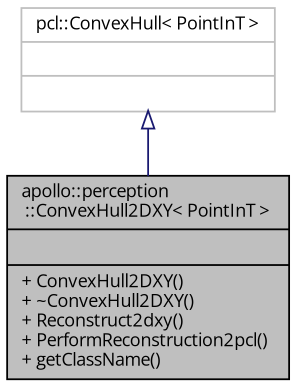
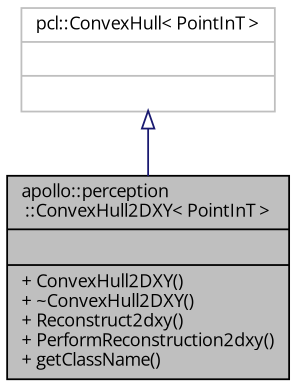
node "apollo::perception": text "+ PerformReconstruction2pcl()" -> "+ PerformReconstruction2dxy()"
